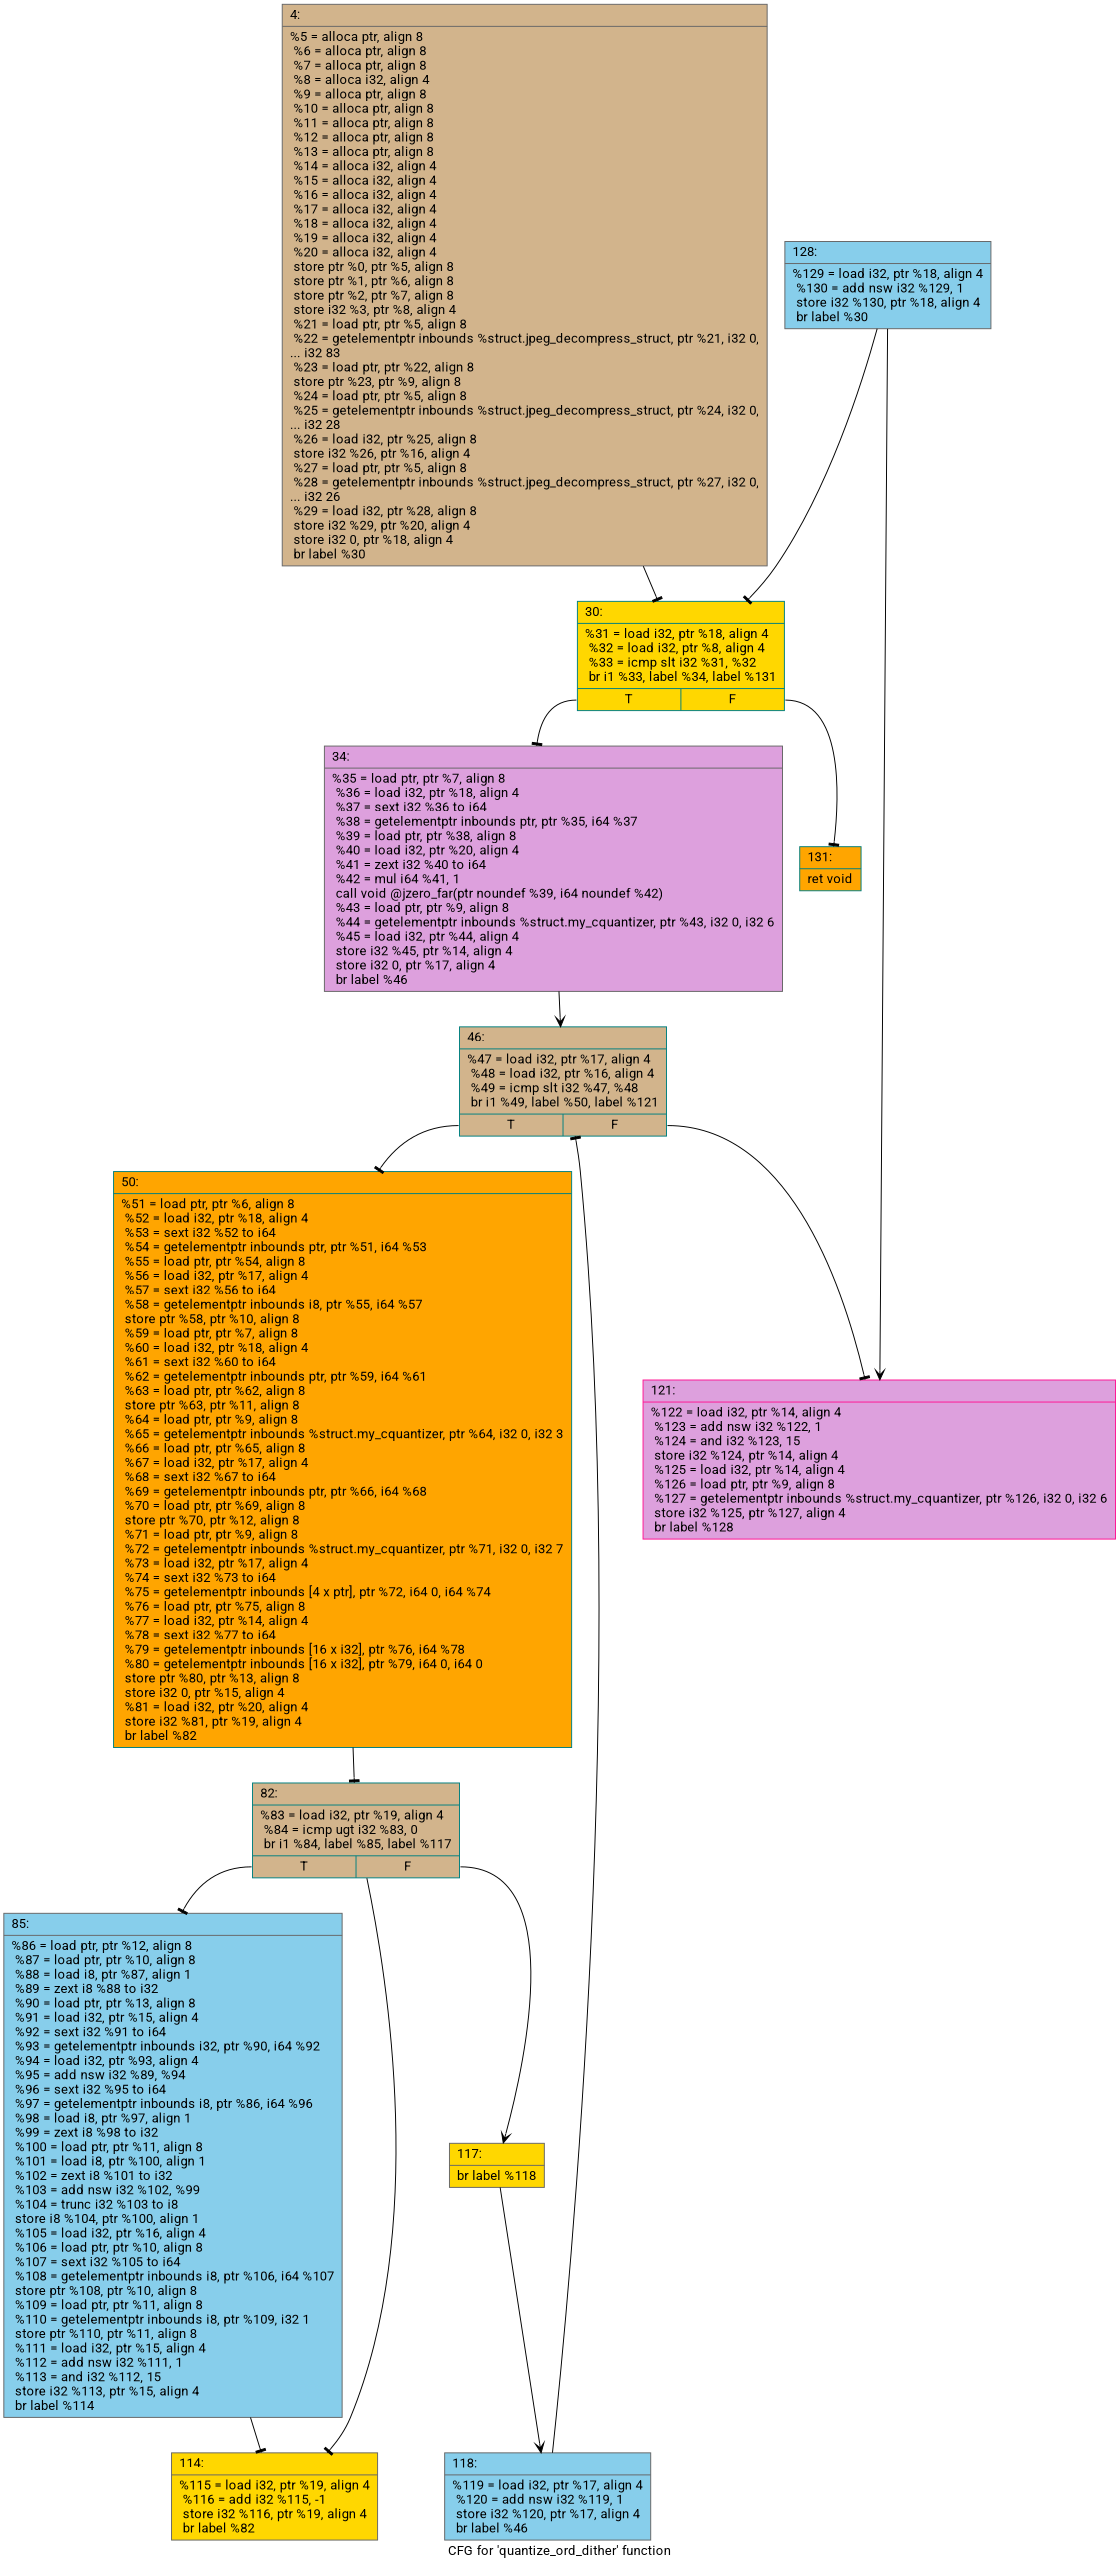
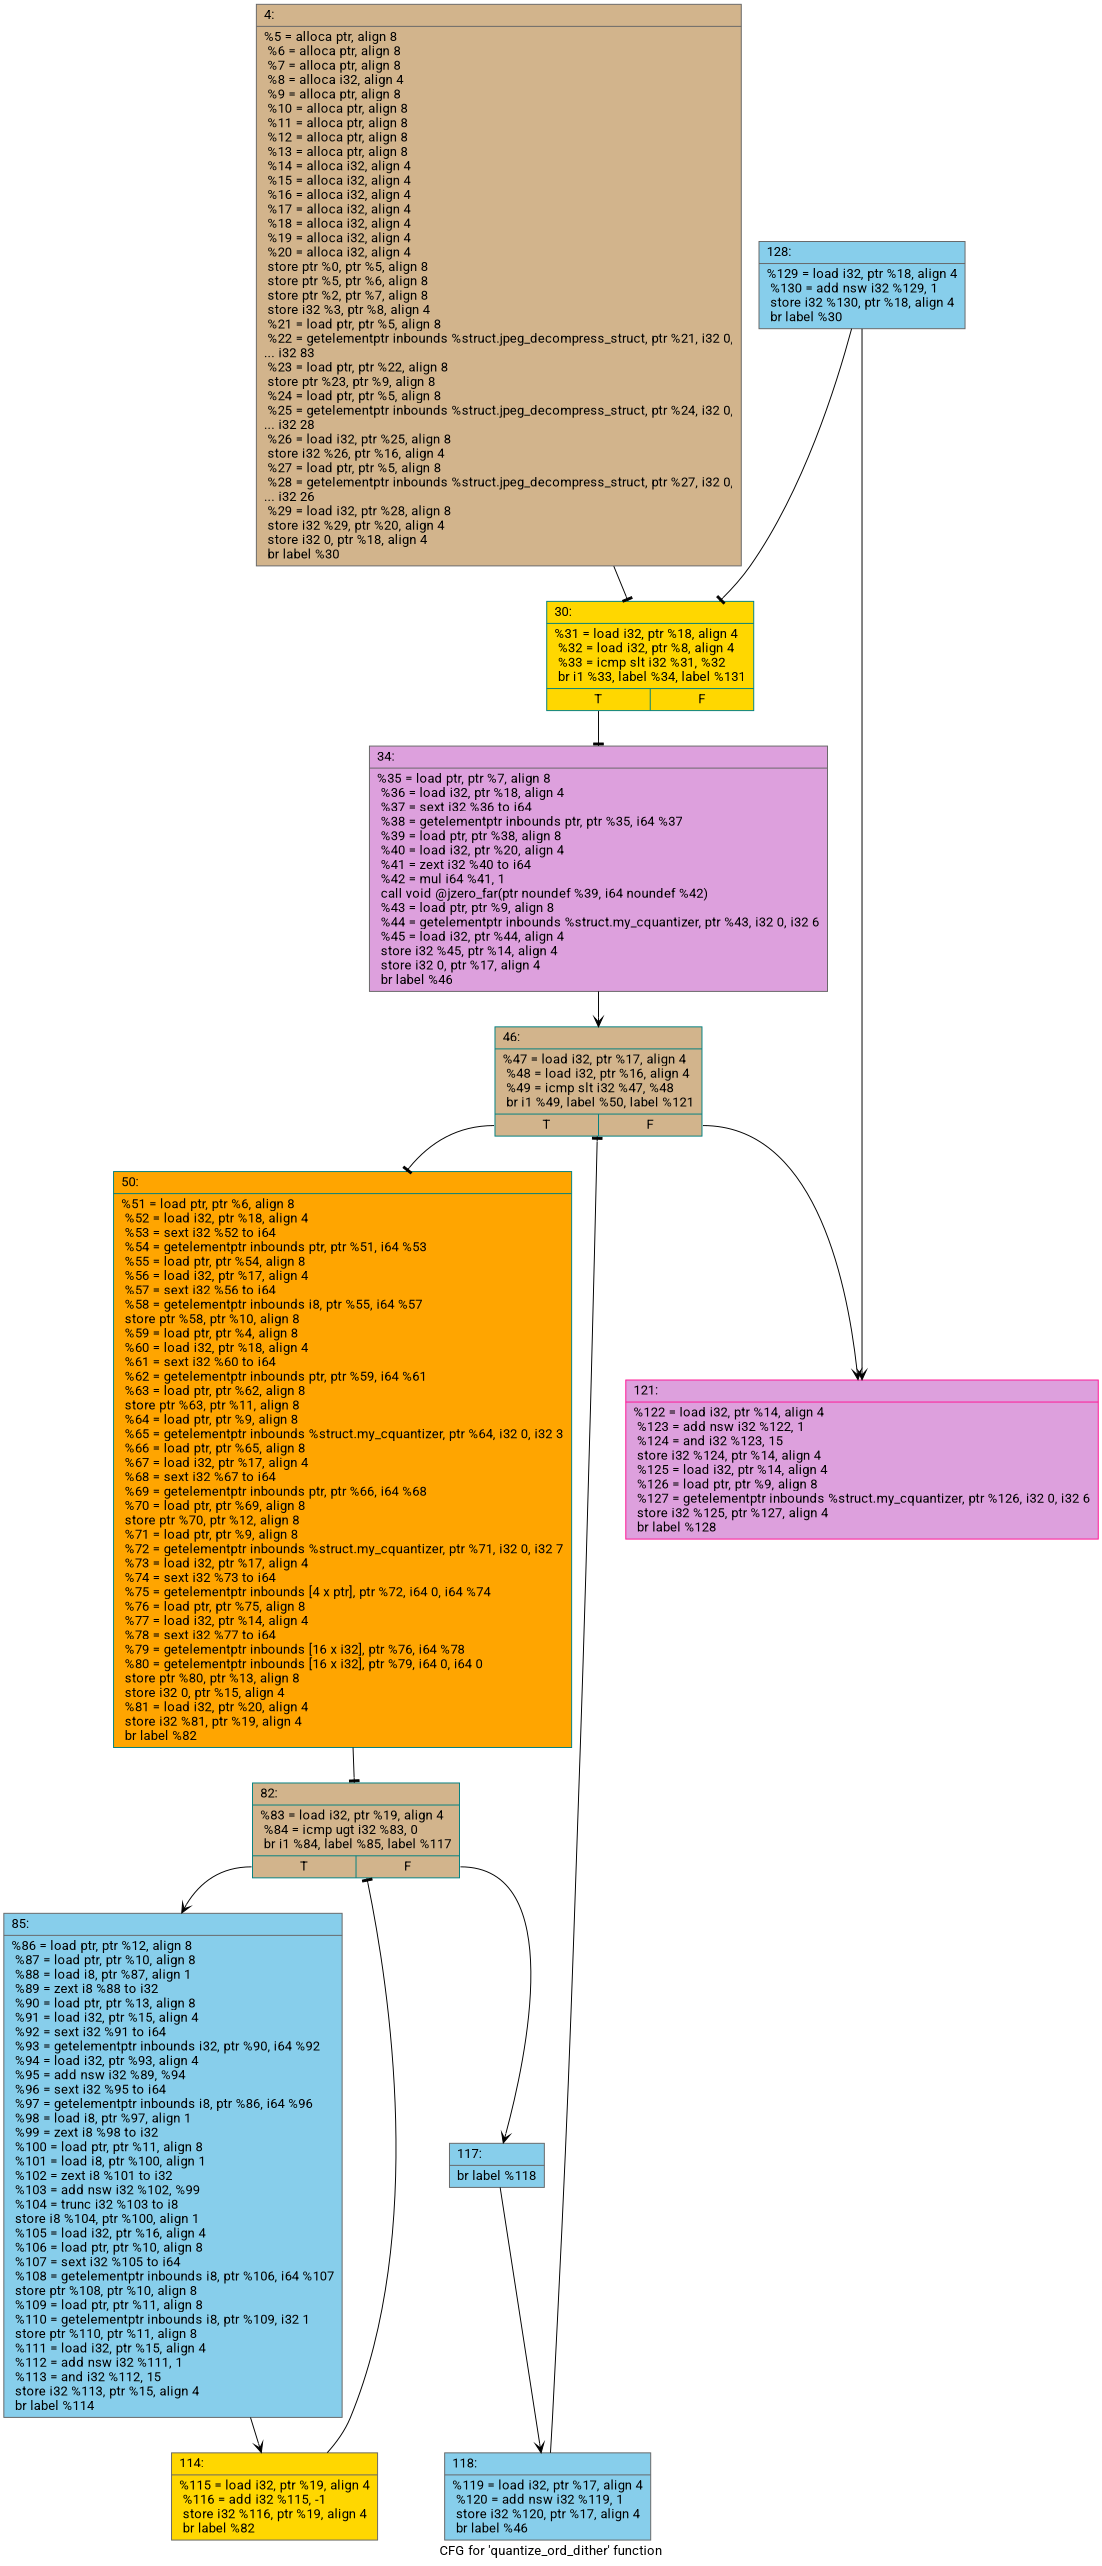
node "4:": text "store ptr %1, ptr %6, align 8" -> "store ptr %5, ptr %6, align 8"
node "131:": removed
edge "46:" -> "121:": arrowhead tee -> vee
node "50:": text "%59 = load ptr, ptr %7, align 8" -> "%59 = load ptr, ptr %4, align 8"
edge "82:" -> "85:": arrowhead tee -> vee
node "117:": fillcolor gold -> skyblue
edge "82:" -> "114:": reversed
edge "85:" -> "114:": arrowhead tee -> vee
